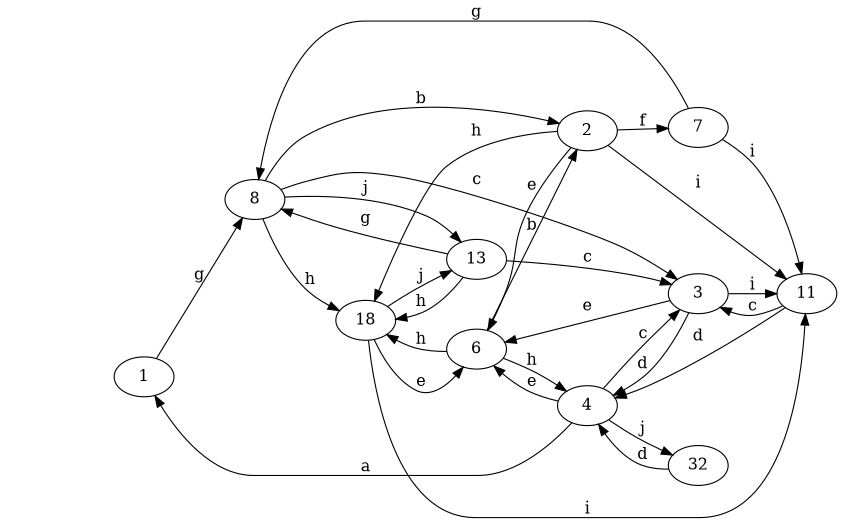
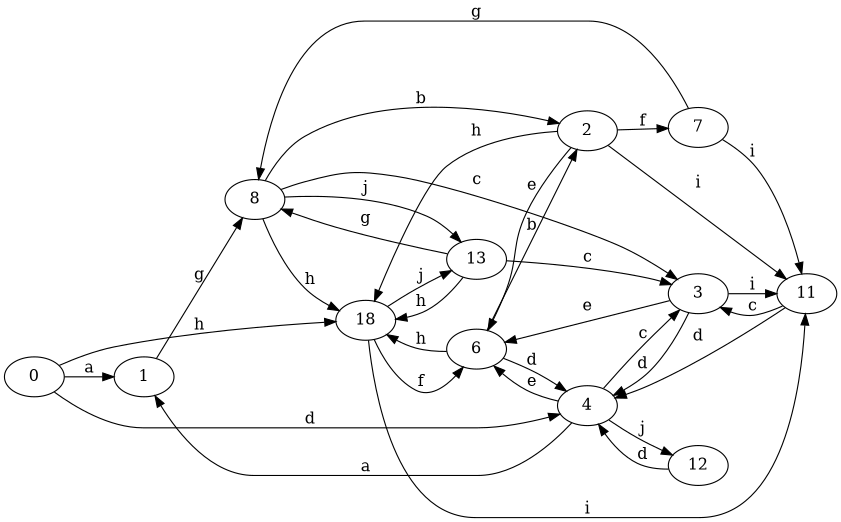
edge "6" -> "4": label "h" -> "d"
node "0": added
edge "18" -> "6": label "e" -> "f"
node "32": label "32" -> "12"
